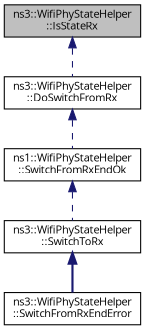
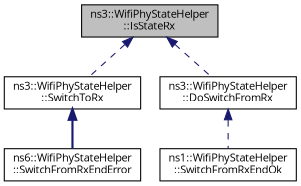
edge "ns3::WifiPhyStateHelper ::SwitchToRx" -> "ns1::WifiPhyStateHelper ::SwitchFromRxEndOk": now "ns3::WifiPhyStateHelper ::SwitchToRx" -> "ns3::WifiPhyStateHelper ::IsStateRx"
node "ns3::WifiPhyStateHelper ::SwitchFromRxEndError": label "ns3::WifiPhyStateHelper ::SwitchFromRxEndError" -> "ns6::WifiPhyStateHelper ::SwitchFromRxEndError"
